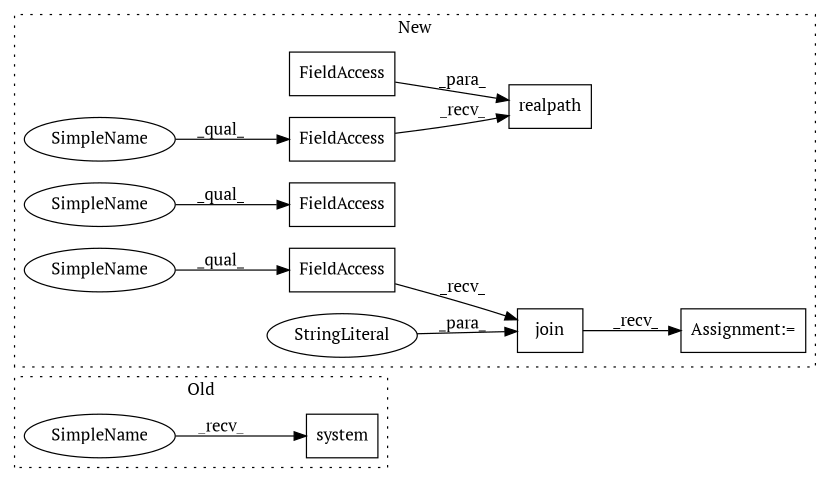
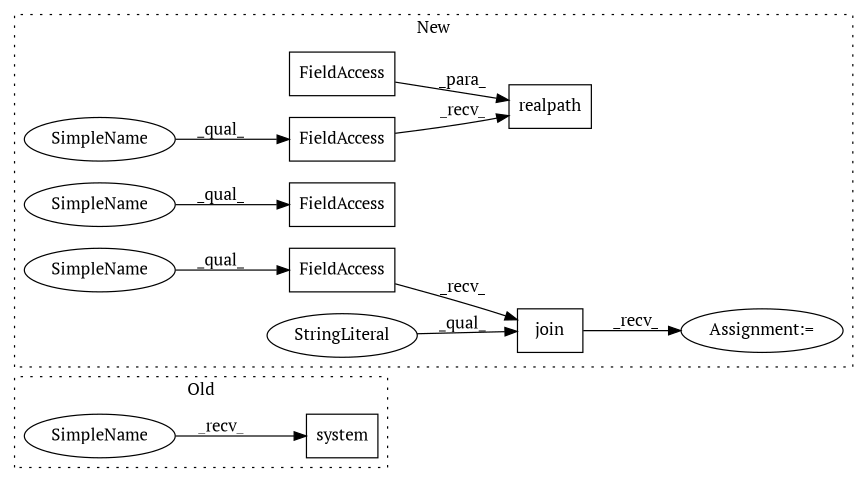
edge "StringLiteral" -> "join": label "_para_" -> "_qual_"
node "Assignment:=": shape box -> ellipse
